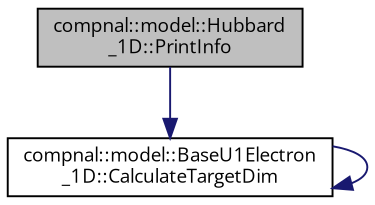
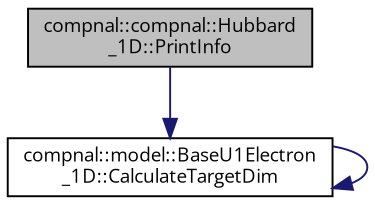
node "compnal::model::Hubbard _1D::PrintInfo": label "compnal::model::Hubbard _1D::PrintInfo" -> "compnal::compnal::Hubbard _1D::PrintInfo"
